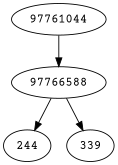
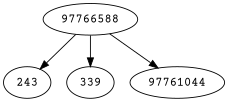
edge "97761044" -> "97766588": reversed
node "244": label "244" -> "243"
